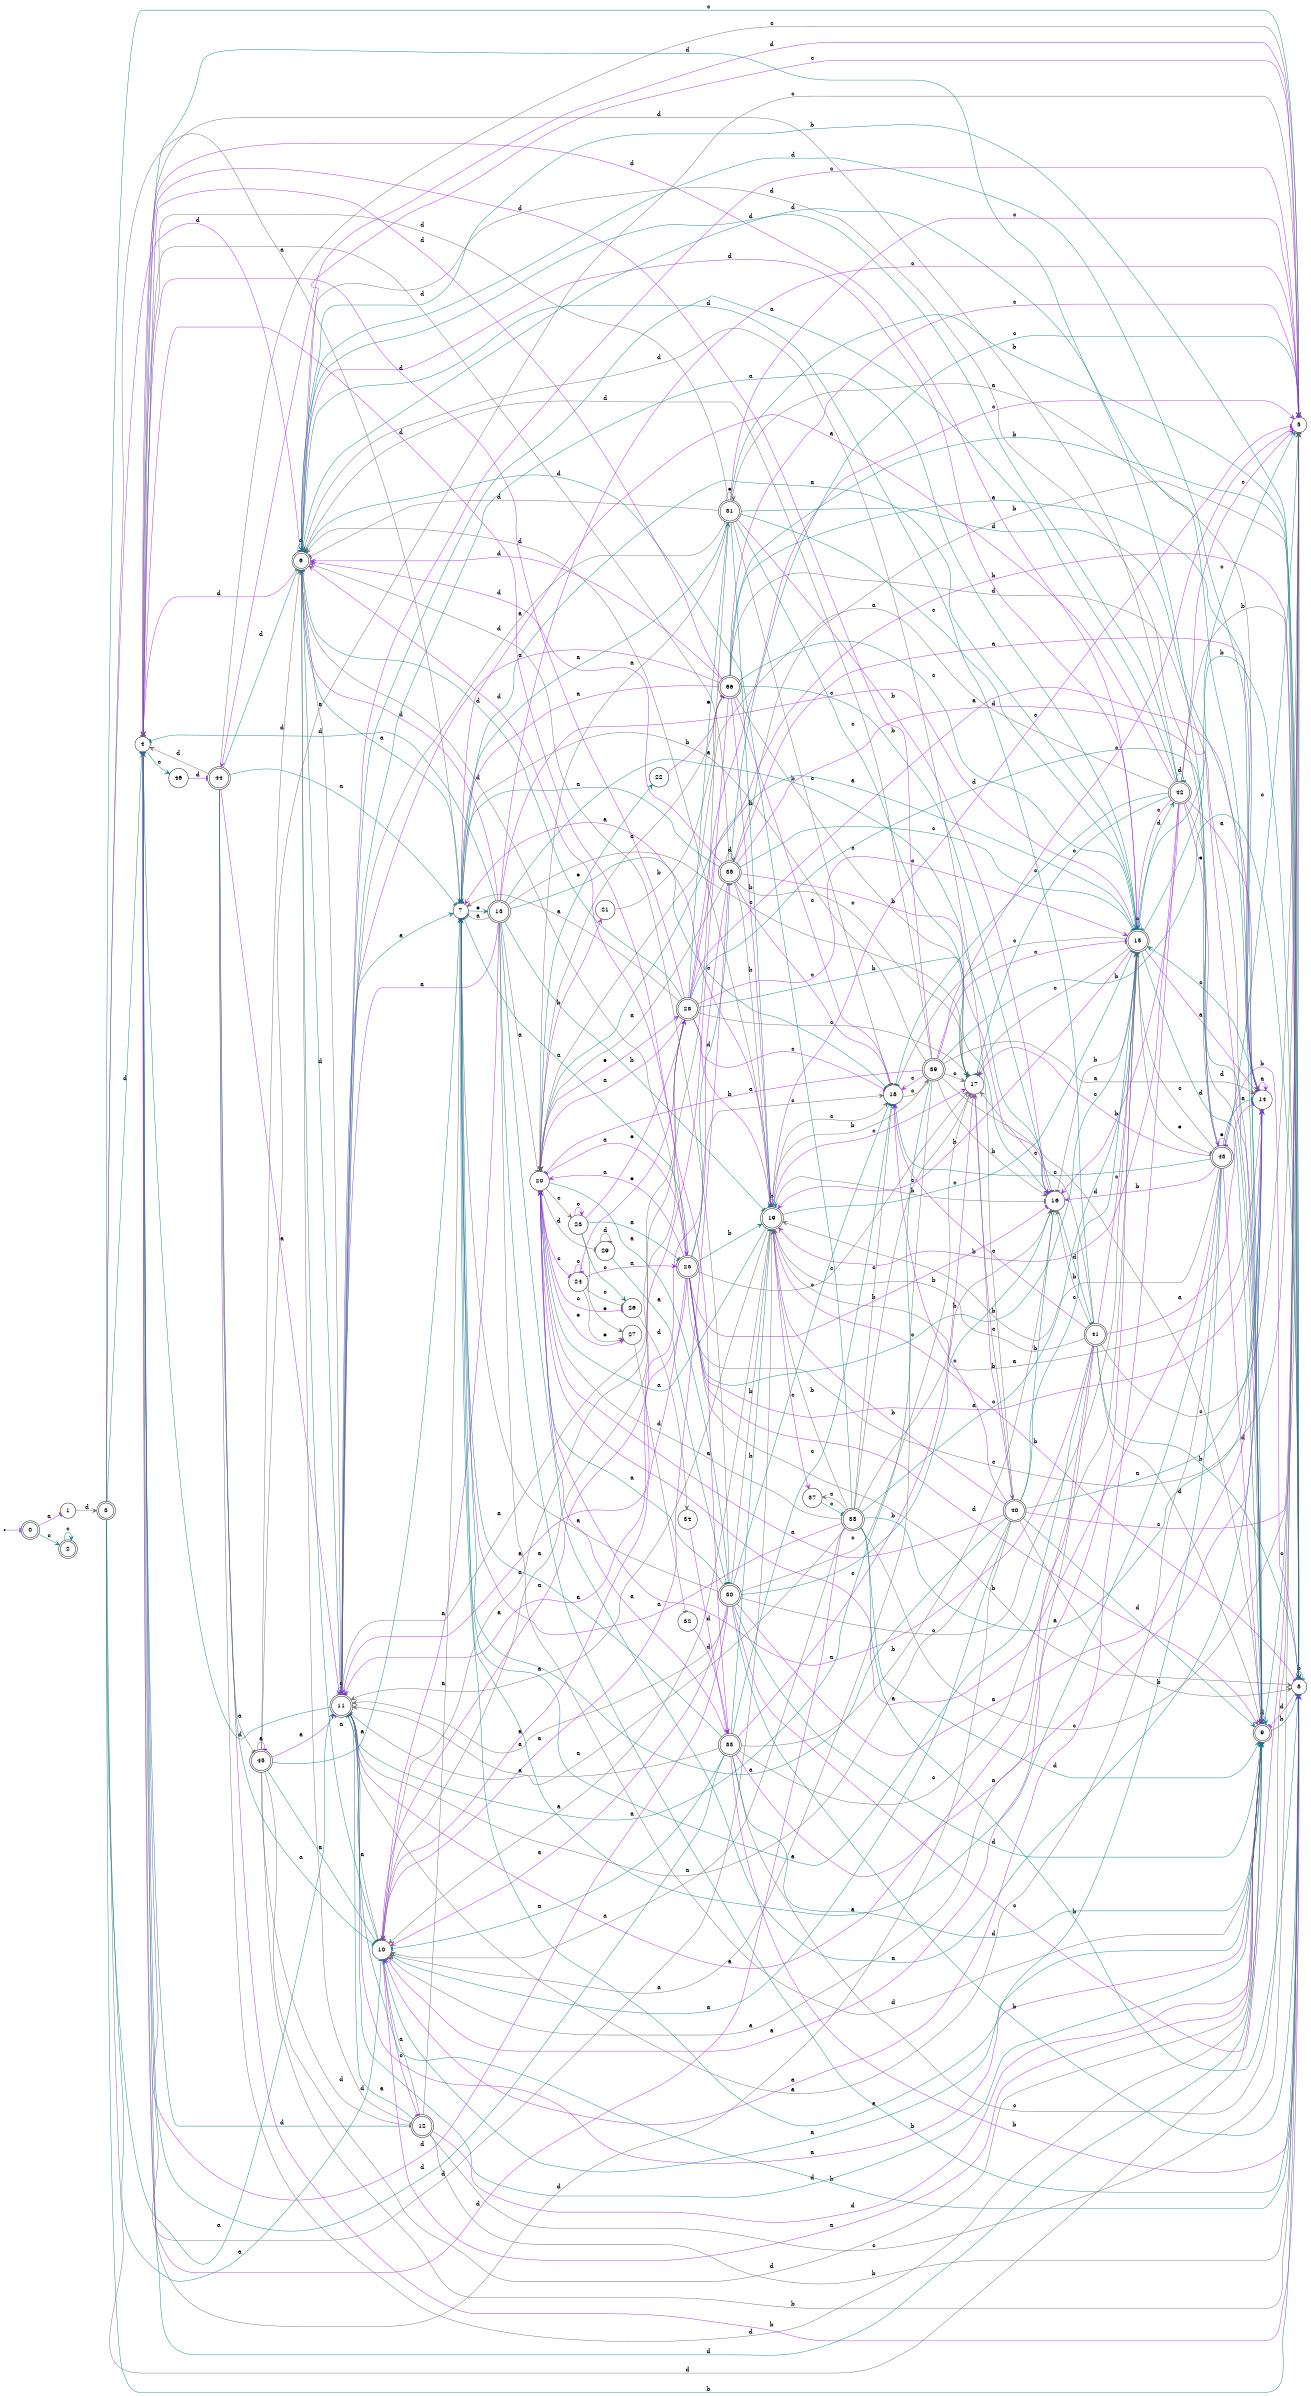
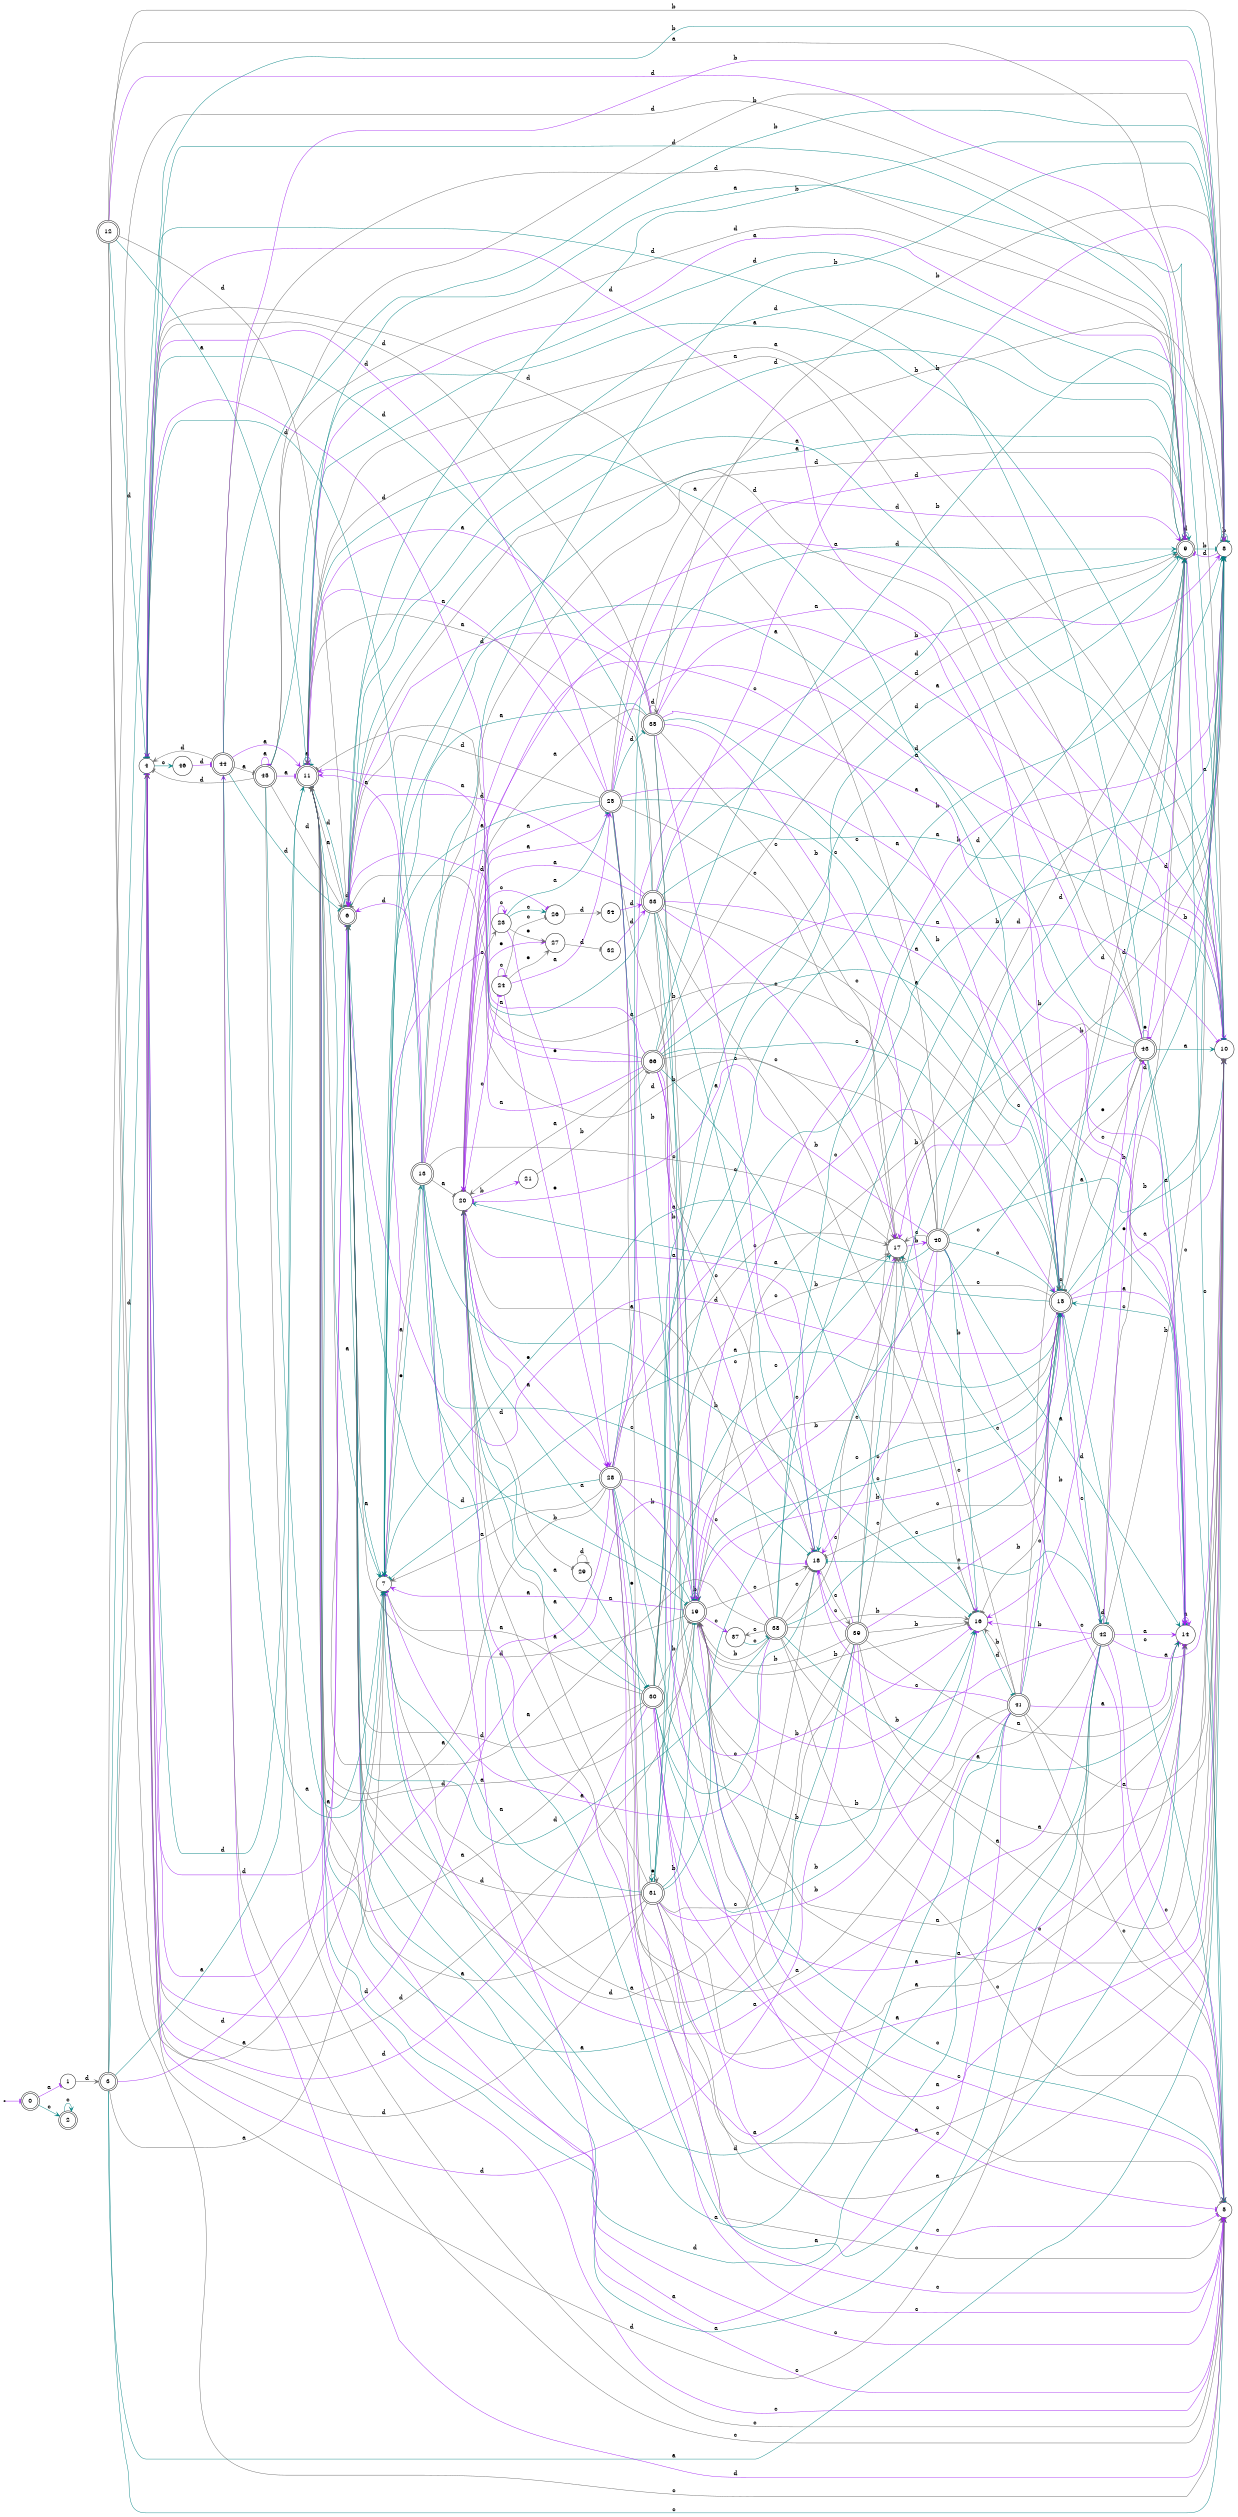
node "22": removed
edge "7" -> "9": reversed
edge "45" -> "12": now "45" -> "4"
edge "10" -> "12": removed, label "c"
